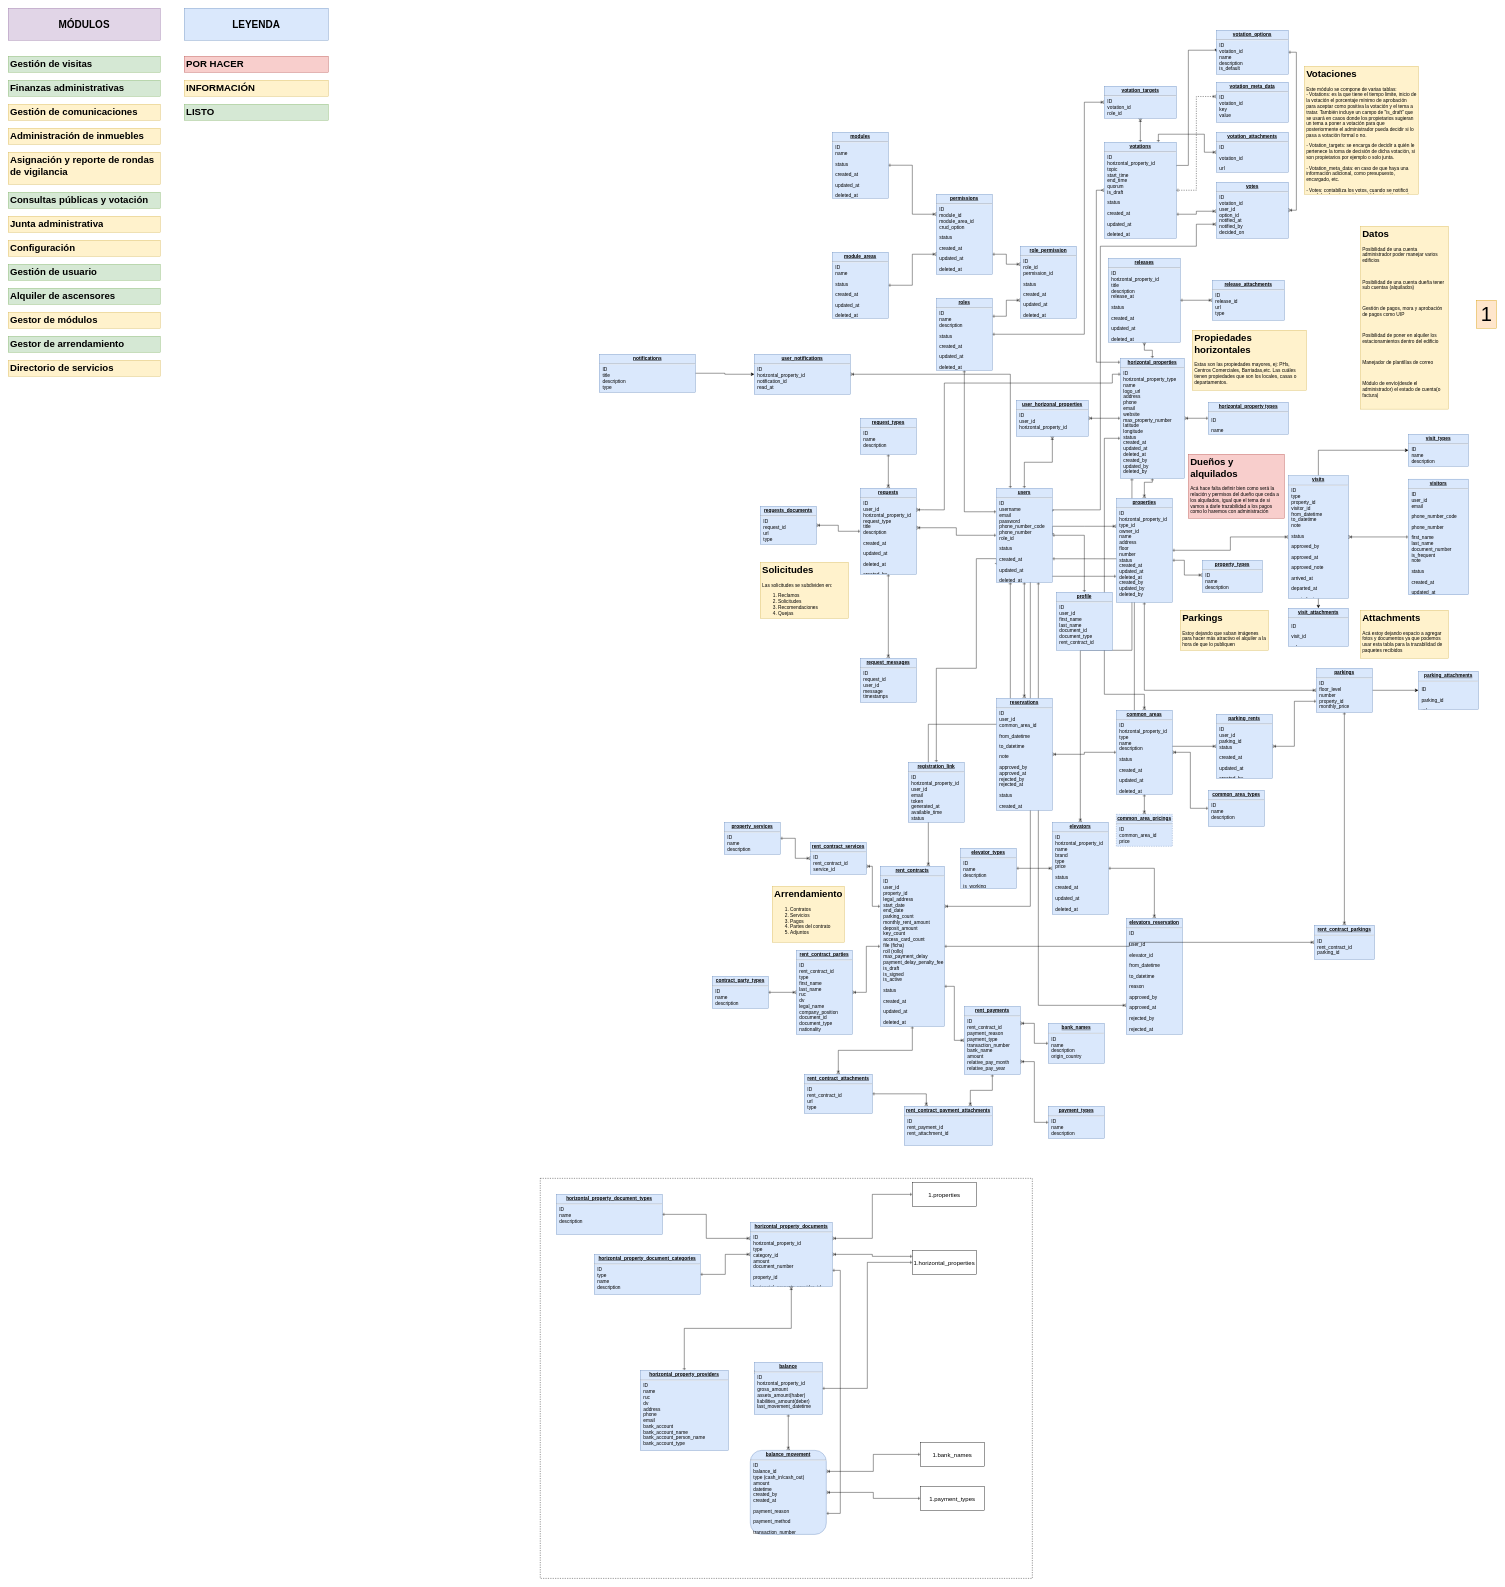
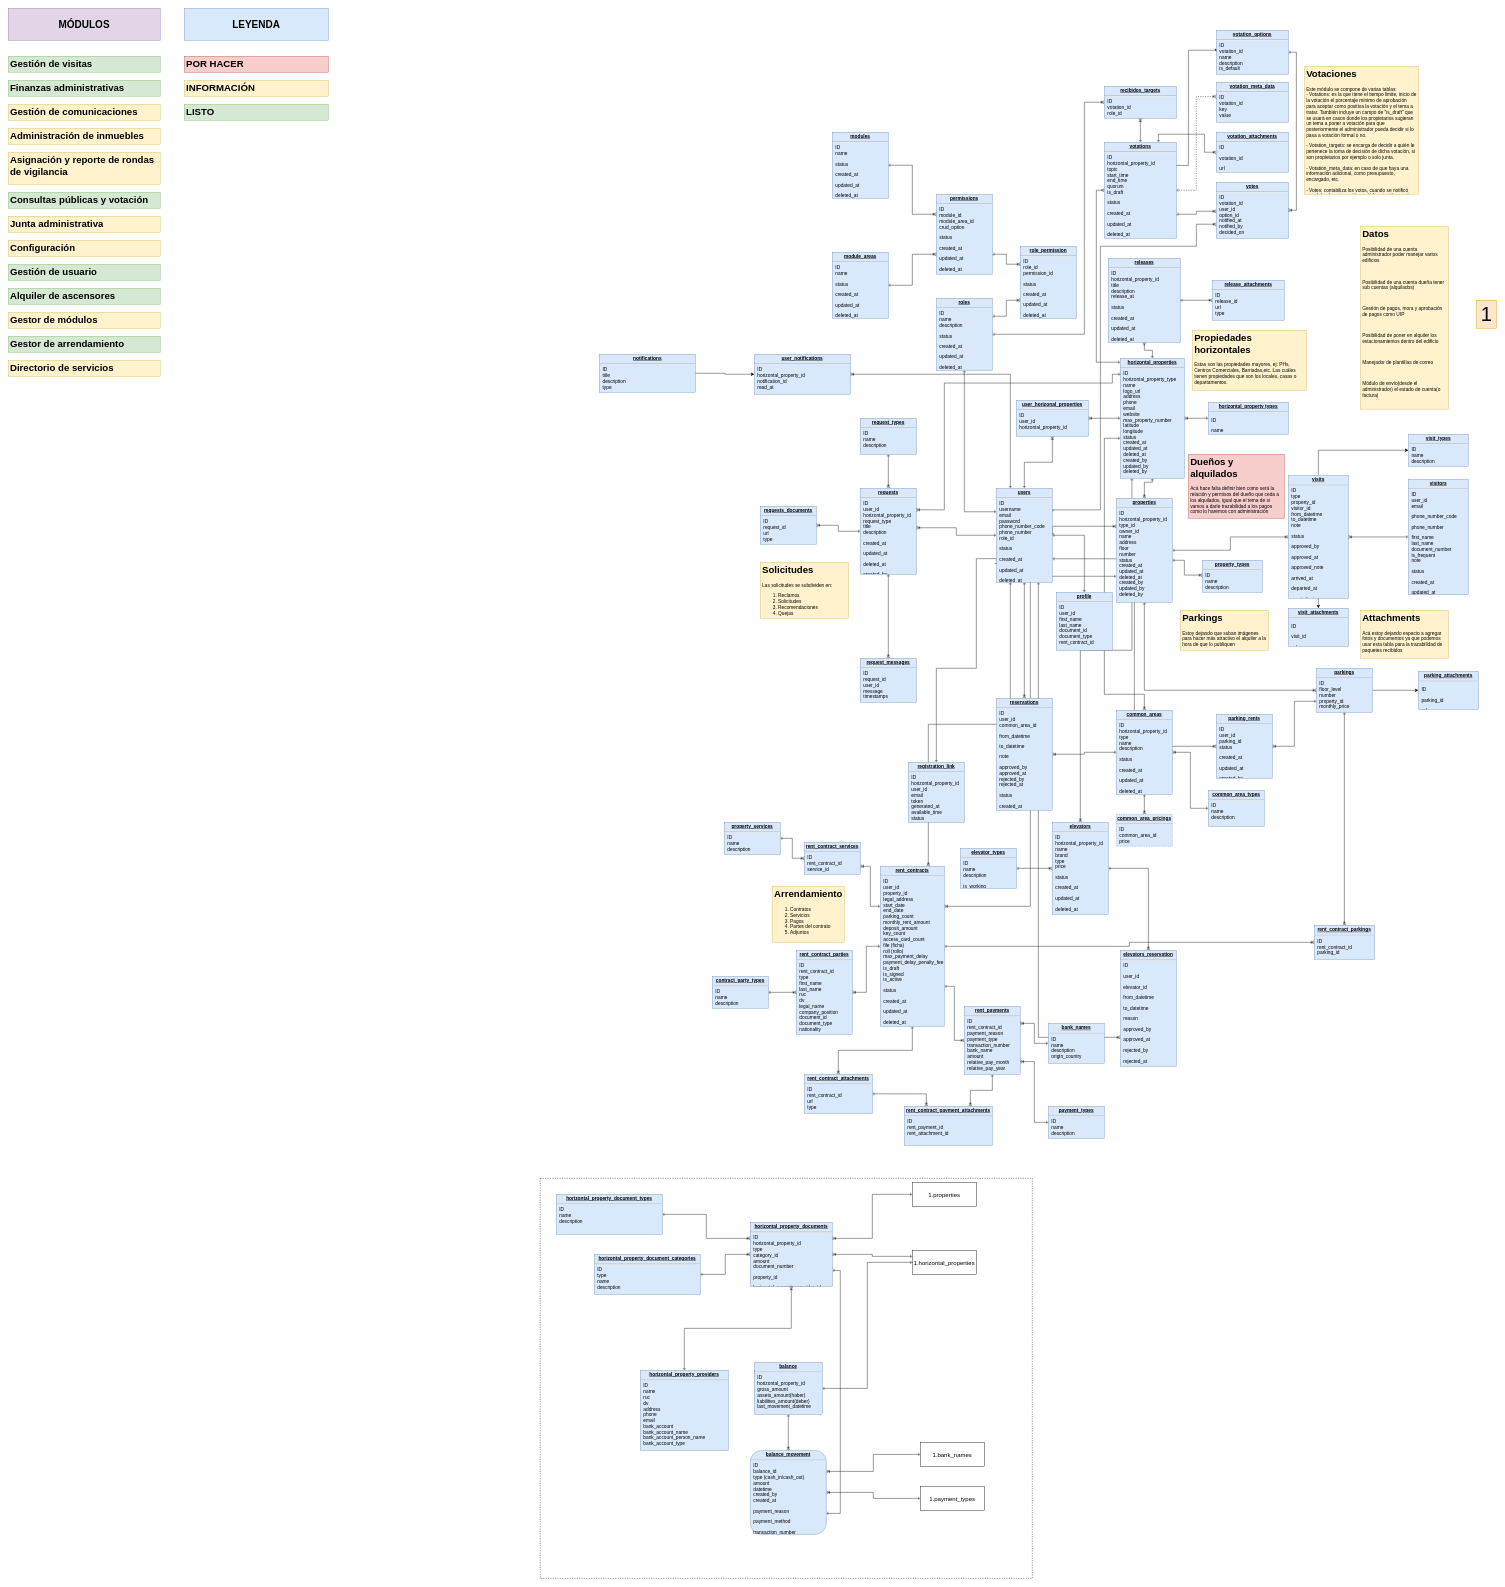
node "votation_targets ID votation_id role_id": label "votation_targets ID votation_id role_id" -> "recibidos_targets ID votation_id role_id"
node "rent_contract_services ID rent_contract_id service_id": moved (838, 858) -> (832, 858)
node "elevators_reservation ID user_id elevator_id from_datetime to_datetime reason approved_by approved_at rejected_by rejected_at rejection_reason status created_at updated_at deleted_at created_by updated_by deleted_by": moved (1154, 976) -> (1148, 1008)
